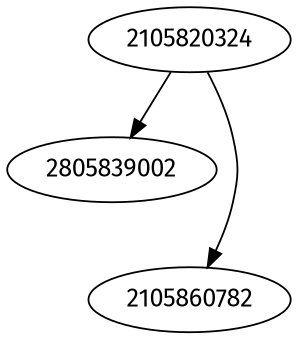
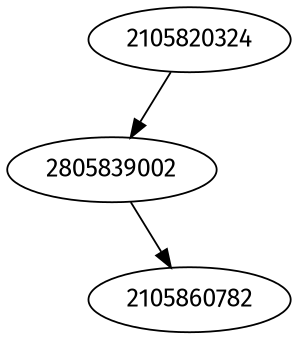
edge "2105820324" -> "2105860782": now "2805839002" -> "2105860782"
